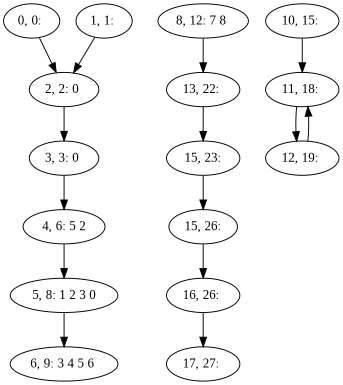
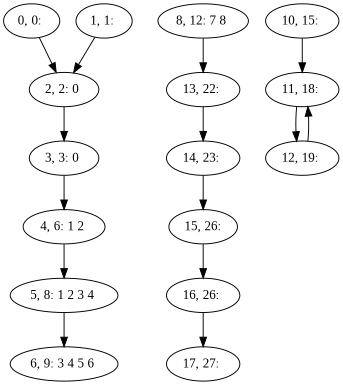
node "15, 23:": label "15, 23:" -> "14, 23:"
node "4, 6: 5 2": label "4, 6: 5 2" -> "4, 6: 1 2"
node "5, 8: 1 2 3 0": label "5, 8: 1 2 3 0" -> "5, 8: 1 2 3 4"
